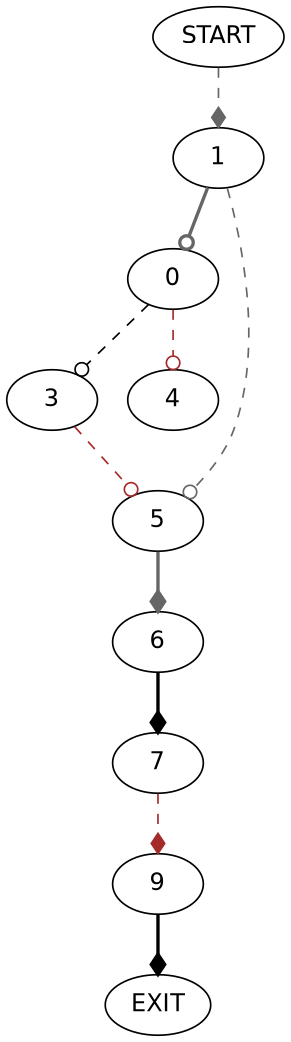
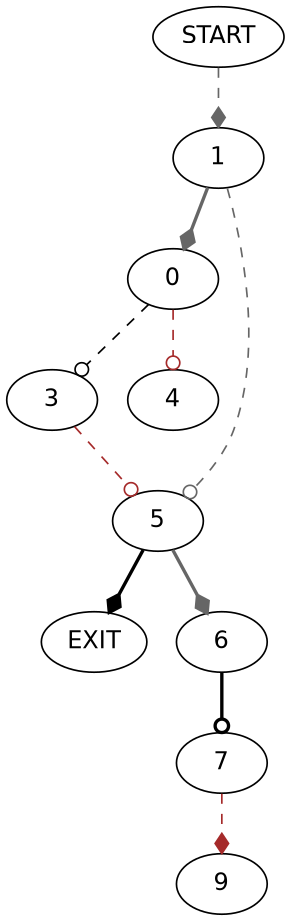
edge "1" -> "0": arrowhead odot -> diamond
edge "6" -> "7": arrowhead diamond -> odot
edge "9" -> "EXIT": now "5" -> "EXIT"
